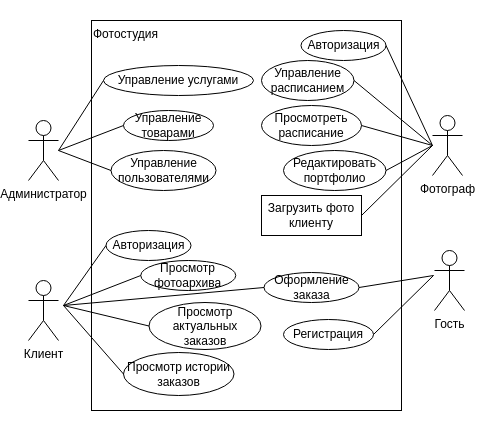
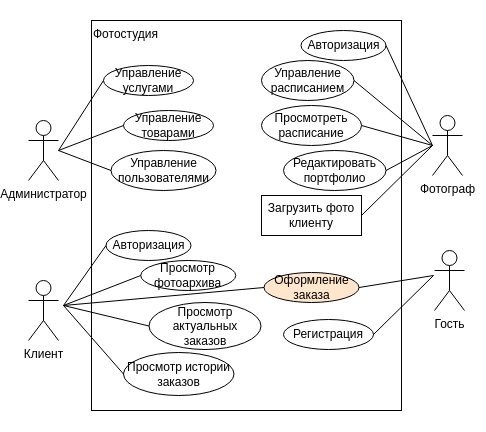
node "Управление услугами": size 150x30 -> 90x30
node "Оформление заказа": fillcolor #ffffff -> #ffe6cc
